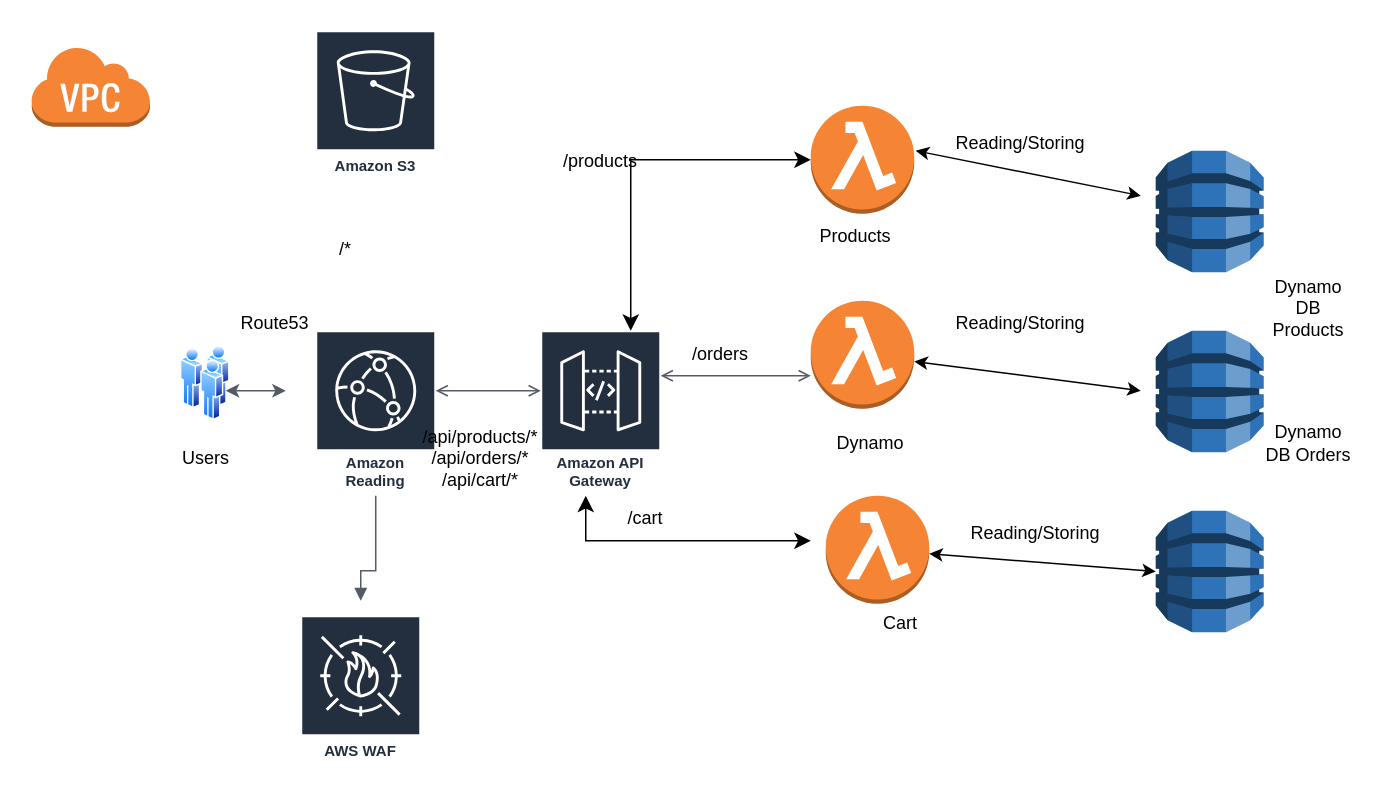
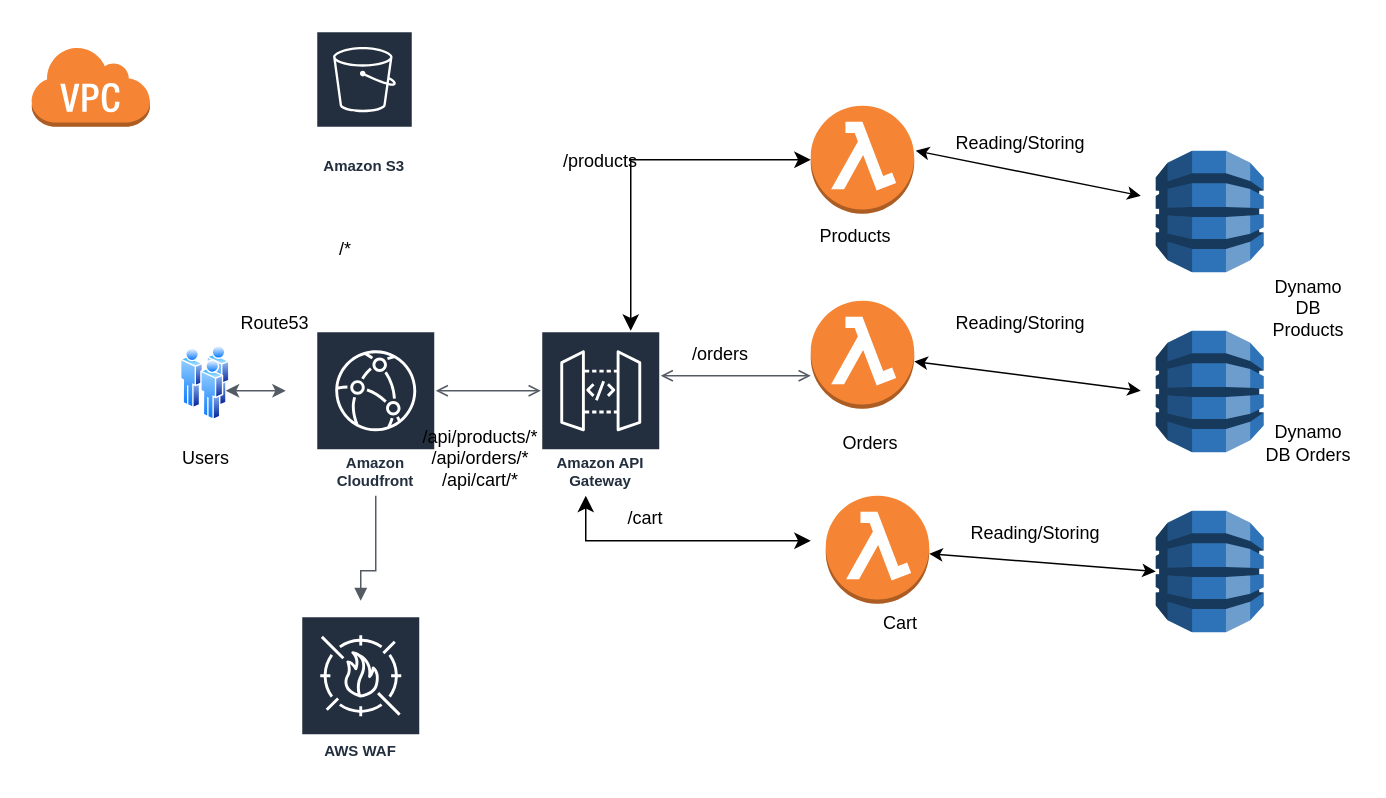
node "Amazon S3": size 120x150 -> 98x150
node "Dynamo": label "Dynamo" -> "Orders"
node "Amazon Reading": label "Amazon Reading" -> "Amazon Cloudfront"
